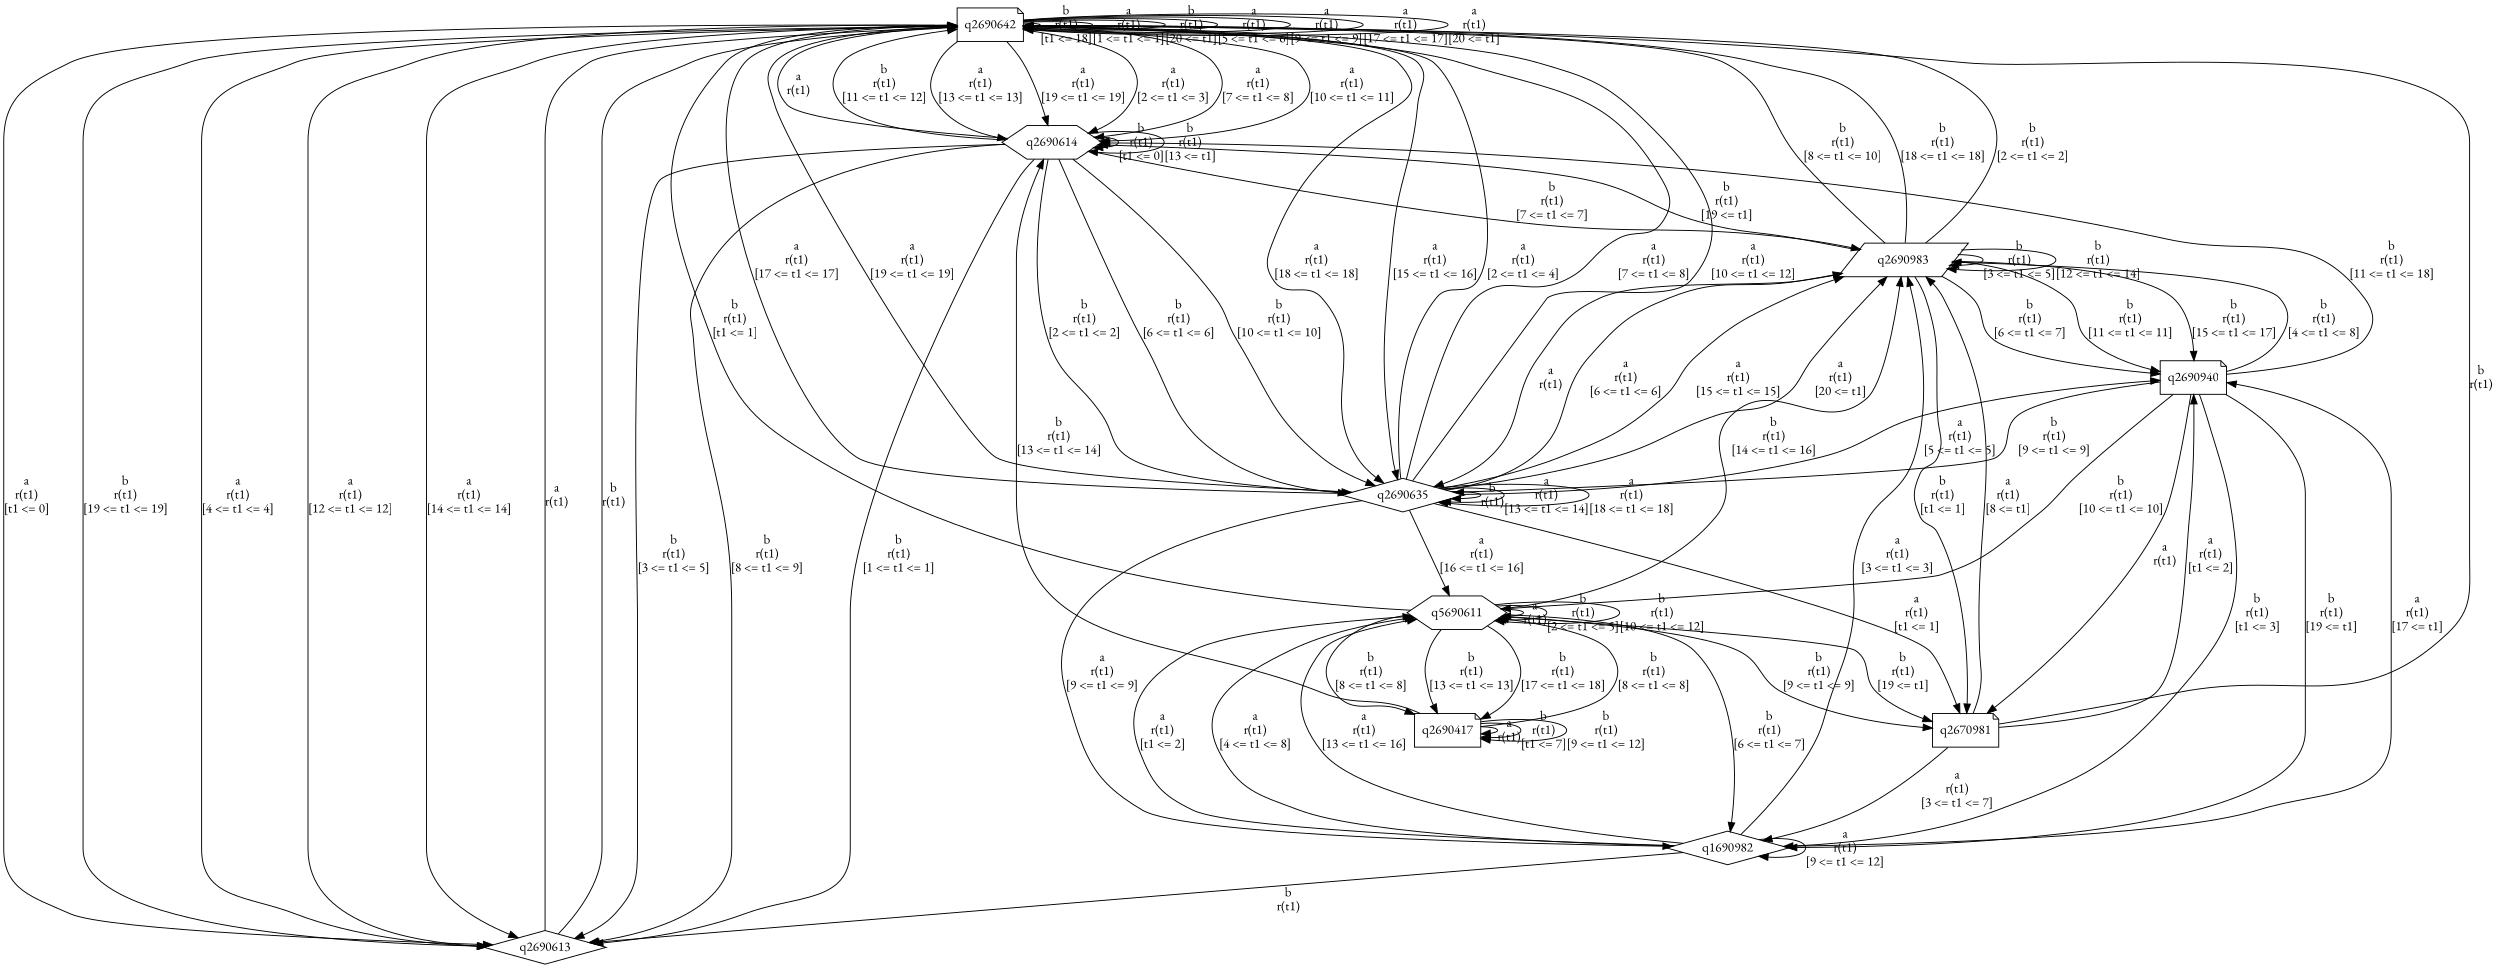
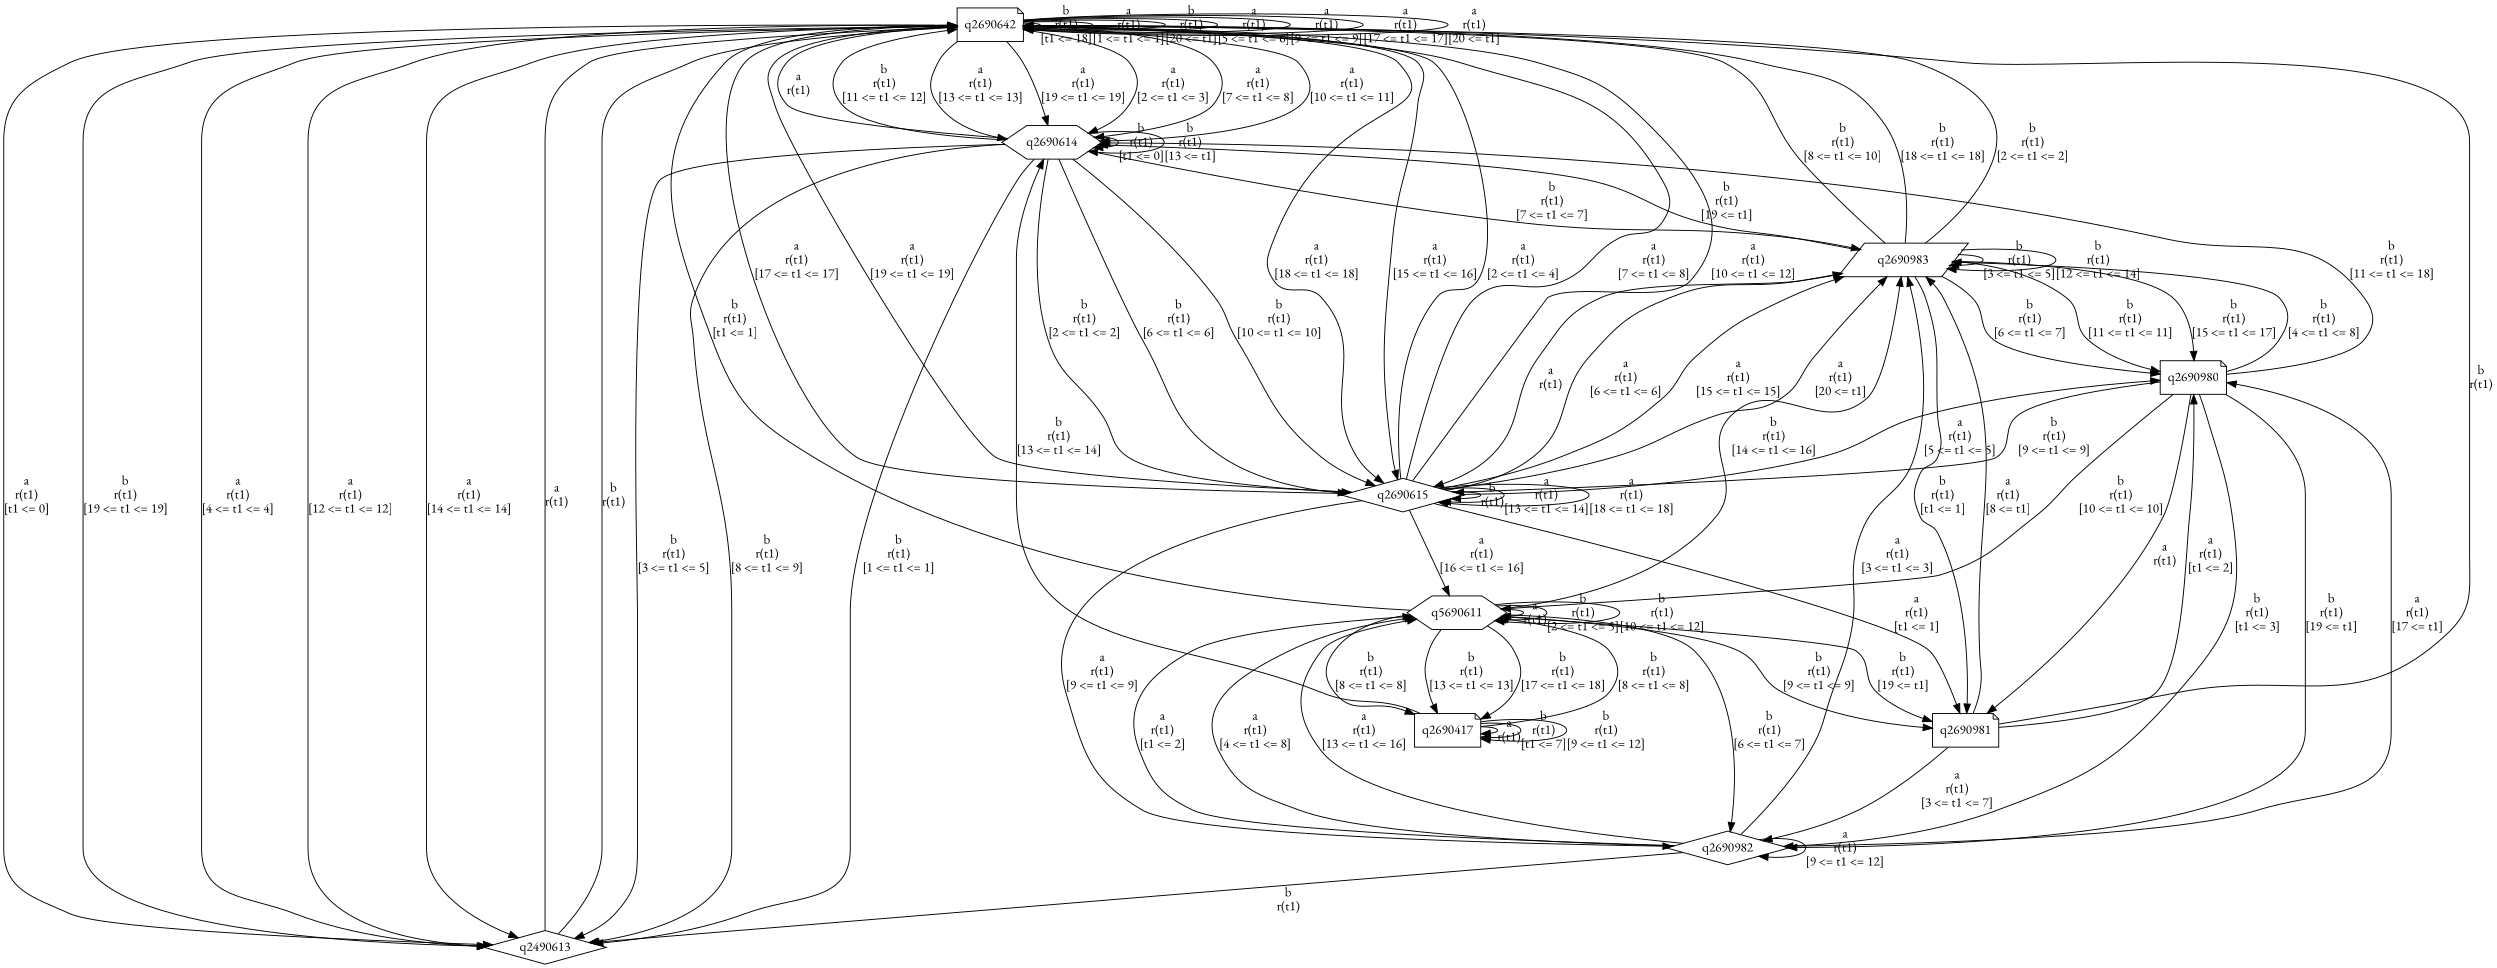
node "q2690940": label "q2690940" -> "q2690980"
node "q2690635": label "q2690635" -> "q2690615"
node "q2670981": label "q2670981" -> "q2690981"
node "q1690982": label "q1690982" -> "q2690982"
node "q2690613": label "q2690613" -> "q2490613"
